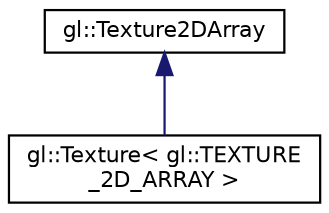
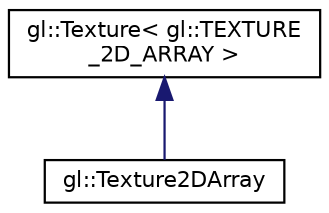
edge "gl::Texture< gl::TEXTURE _2D_ARRAY >" -> "gl::Texture2DArray": reversed
